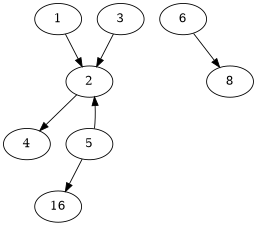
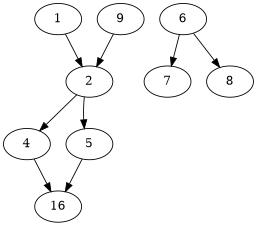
node "3": label "3" -> "9"
node "7": added
edge "5" -> "2": reversed
edge "4" -> "16": added
